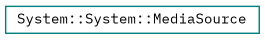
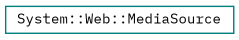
node "System::System::MediaSource": label "System::System::MediaSource" -> "System::Web::MediaSource"
